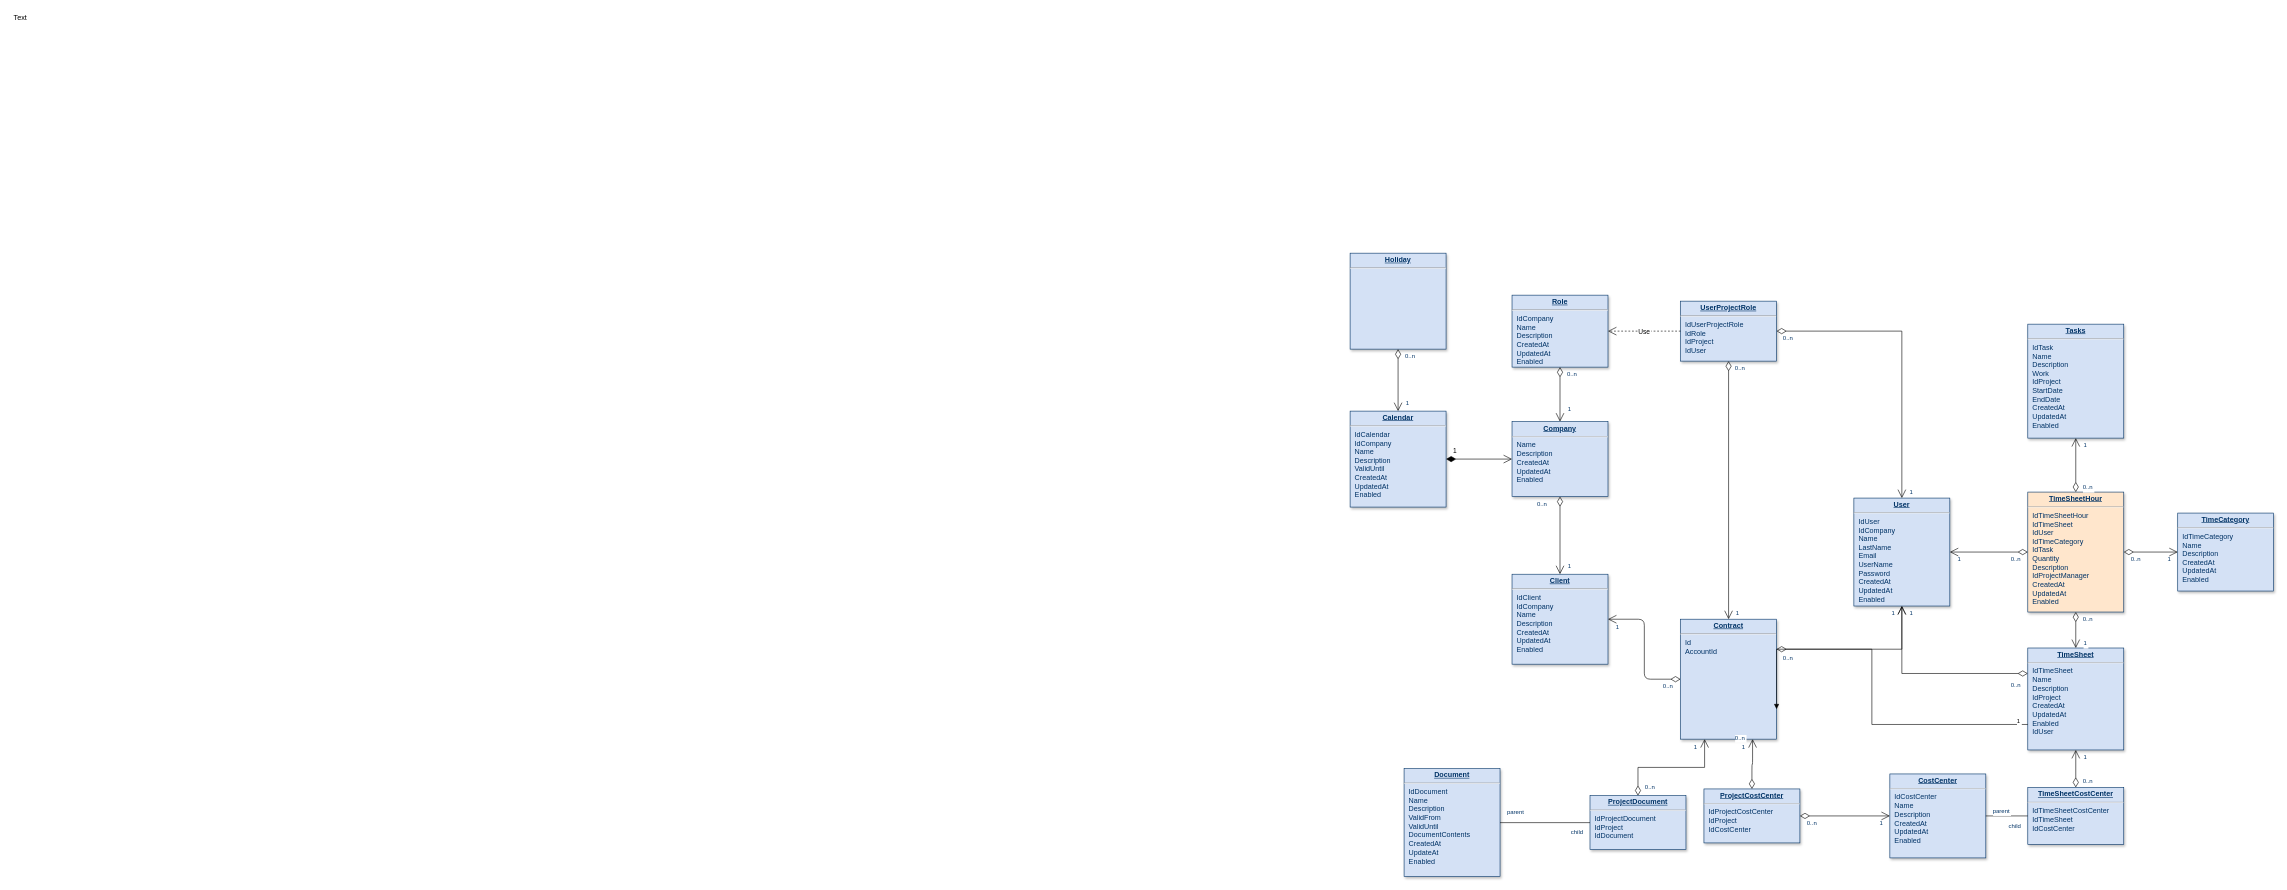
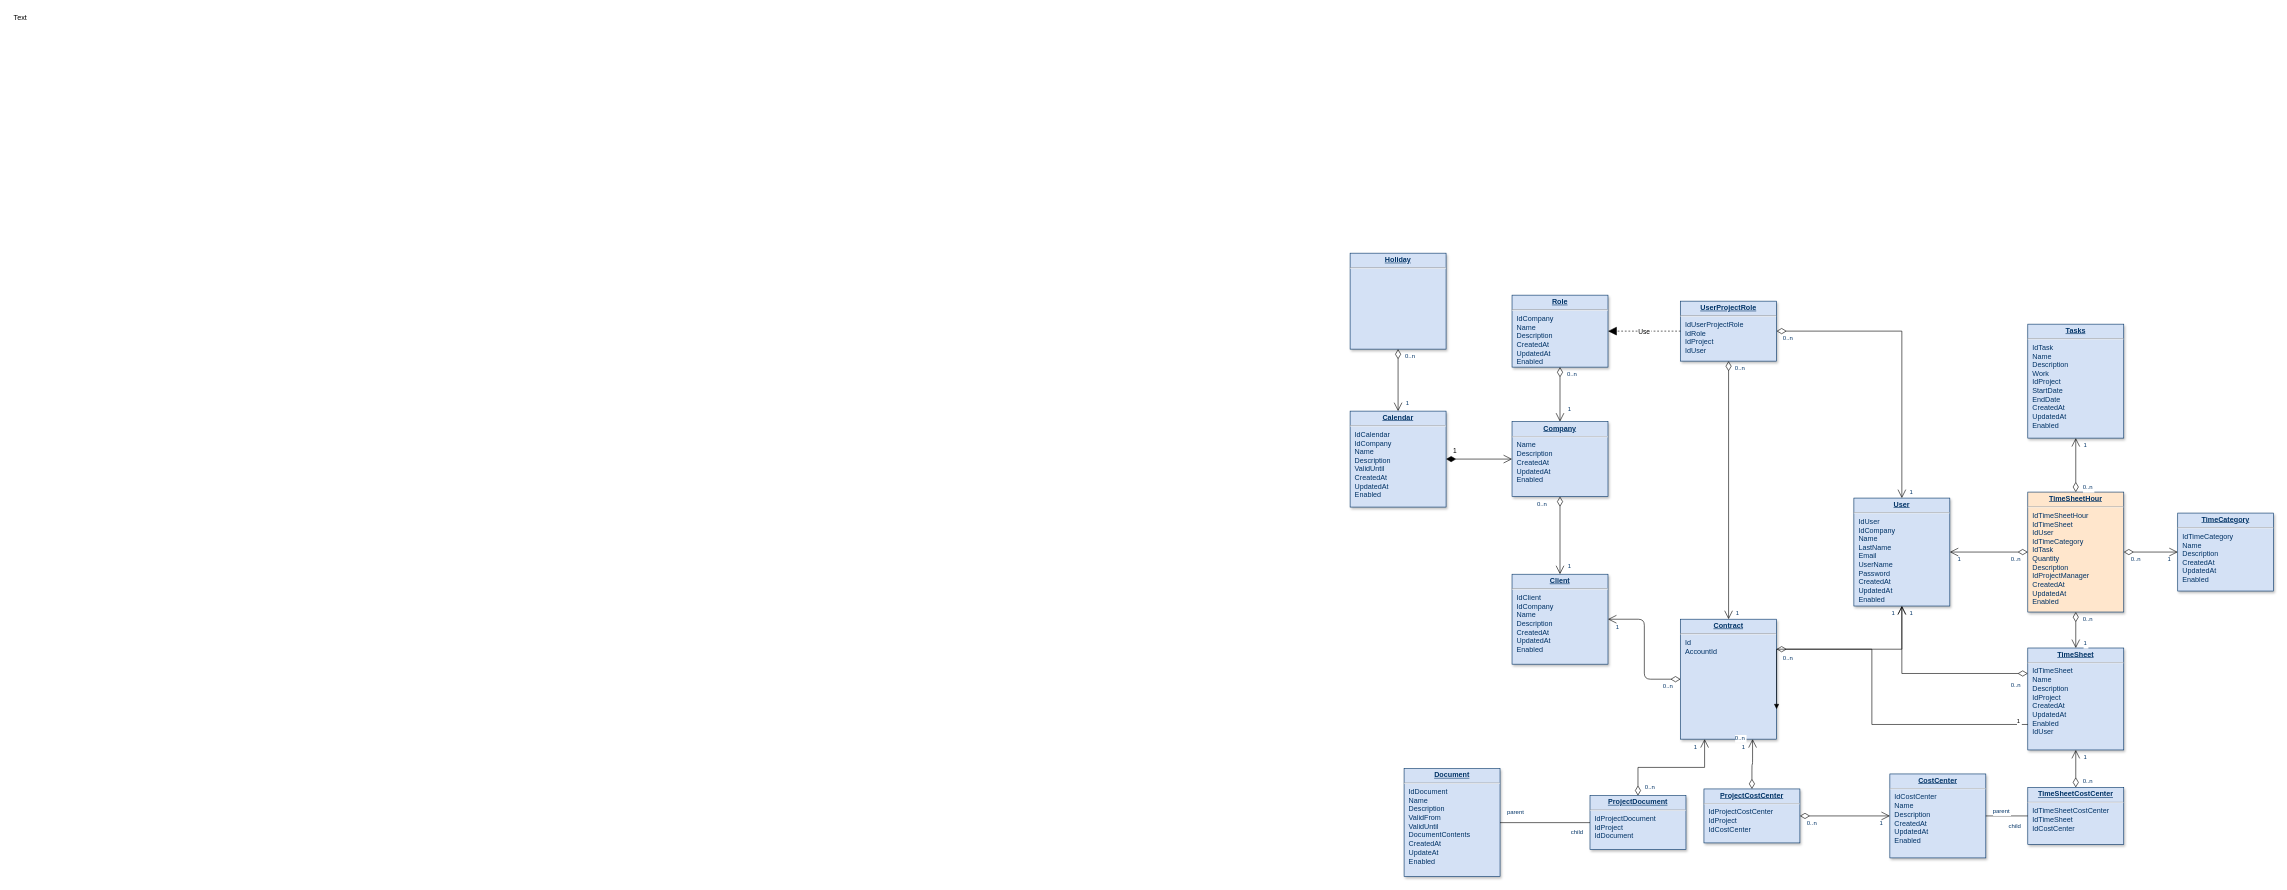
edge "UserProjectRole IdUserProjectRole IdRole IdProject IdUser" -> "Role IdCompany Name Description CreatedAt UpdatedAt Enabled": arrowhead open -> block
